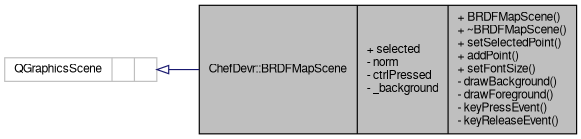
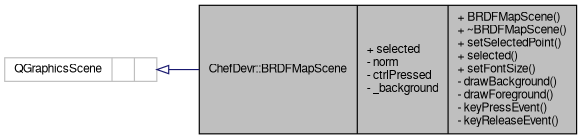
node "ChefDevr::BRDFMapScene": text "+ addPoint()" -> "+ selected()"
